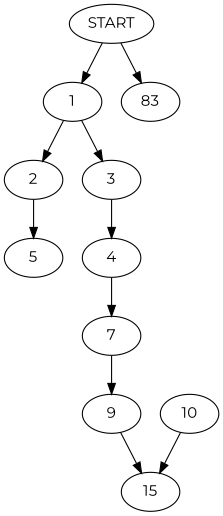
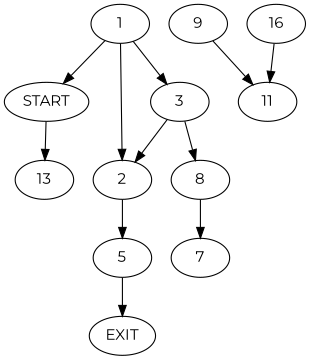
edge "START" -> "1": reversed
node "83": label "83" -> "13"
edge "3" -> "2": added
node "4": label "4" -> "8"
node "EXIT": added
edge "7" -> "9": removed
node "10": label "10" -> "16"
node "15": label "15" -> "11"
